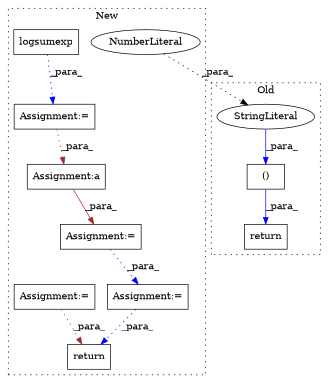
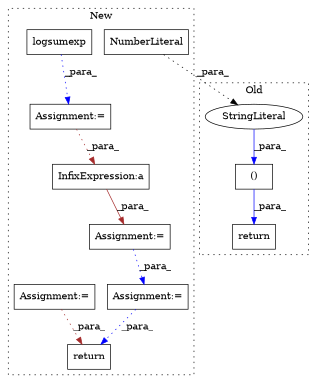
node "NumberLiteral": shape ellipse -> box
node "Assignment:a": label "Assignment:a" -> "InfixExpression:a"
